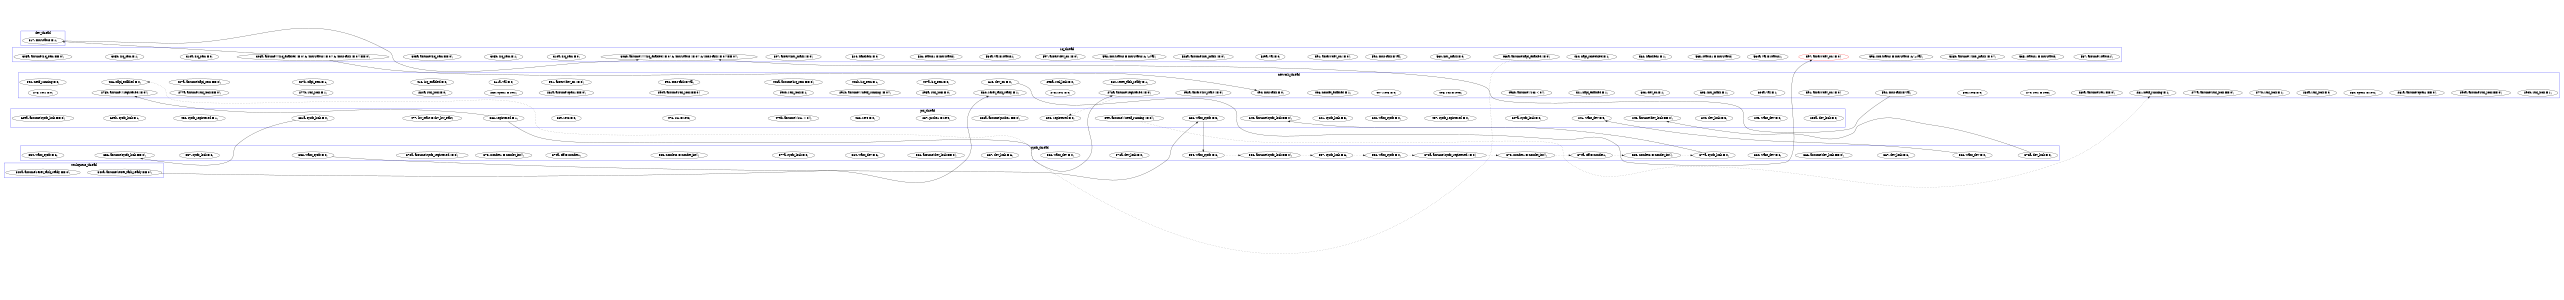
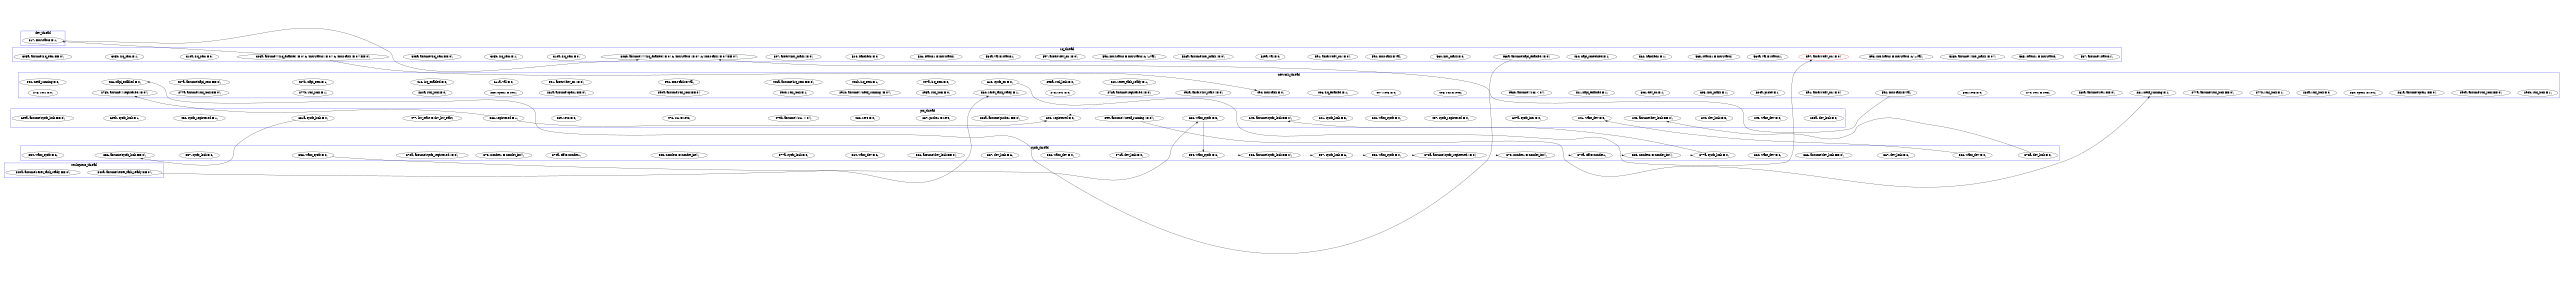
node "615: dev_on = 0;": label "615: dev_on = 0;" -> "615: sysfs_on = 0;"
node "406: nondet_enabled = 1;": label "406: nondet_enabled = 1;" -> "406: irq_enabled = 1;"
node "604a: val = 1;": label "604a: val = 1;" -> "604a: probe = 1;"
node "647a: sysfs_lock = 0;": label "647a: sysfs_lock = 0;" -> "647a: sysfs_intr = 0;"
edge "433a: assume(napi_enabled != 0);" -> "426: napi_enabled = 0;": style dotted -> solid
edge "388: registered = 1;" -> "278a: assume(registered != 0);": now "388: registered = 1;" -> "398: registered = 0;"
edge "399: assume(!(netif_running != 0));" -> "281: netif_running = 1;": style dotted -> solid
